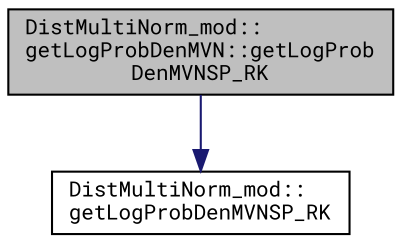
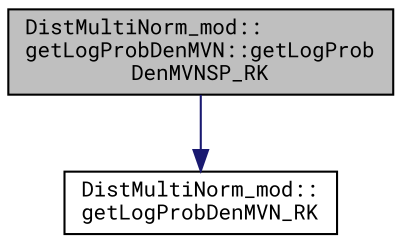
node "DistMultiNorm_mod:: getLogProbDenMVNSP_RK": label "DistMultiNorm_mod:: getLogProbDenMVNSP_RK" -> "DistMultiNorm_mod:: getLogProbDenMVN_RK"
